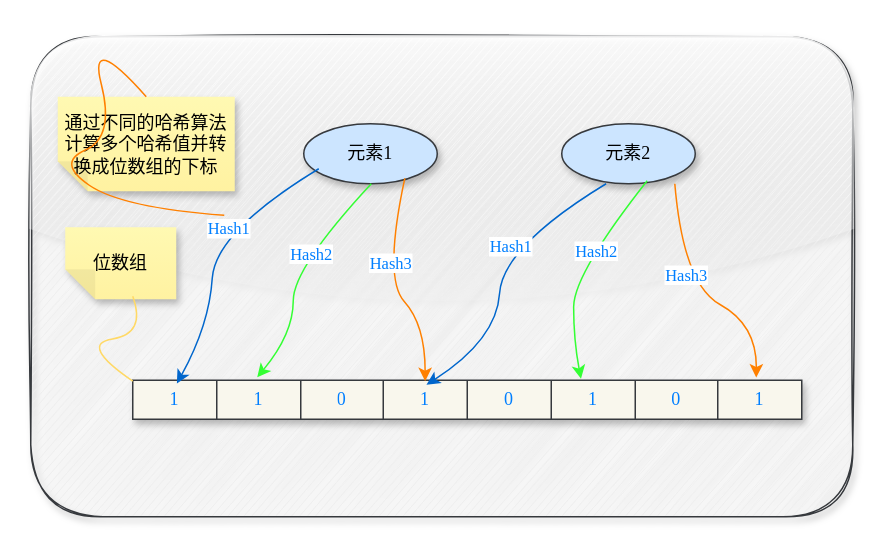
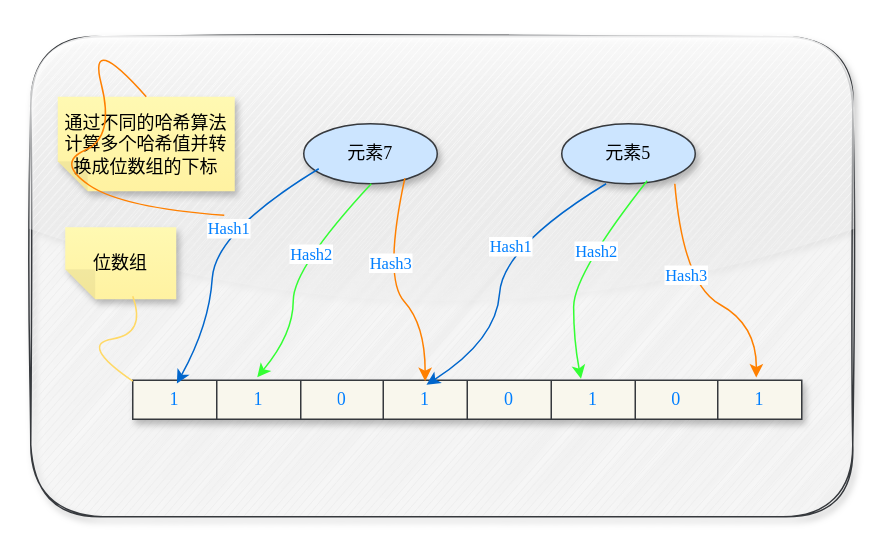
node "元素1": label "元素1" -> "元素7"
node "元素2": label "元素2" -> "元素5"
